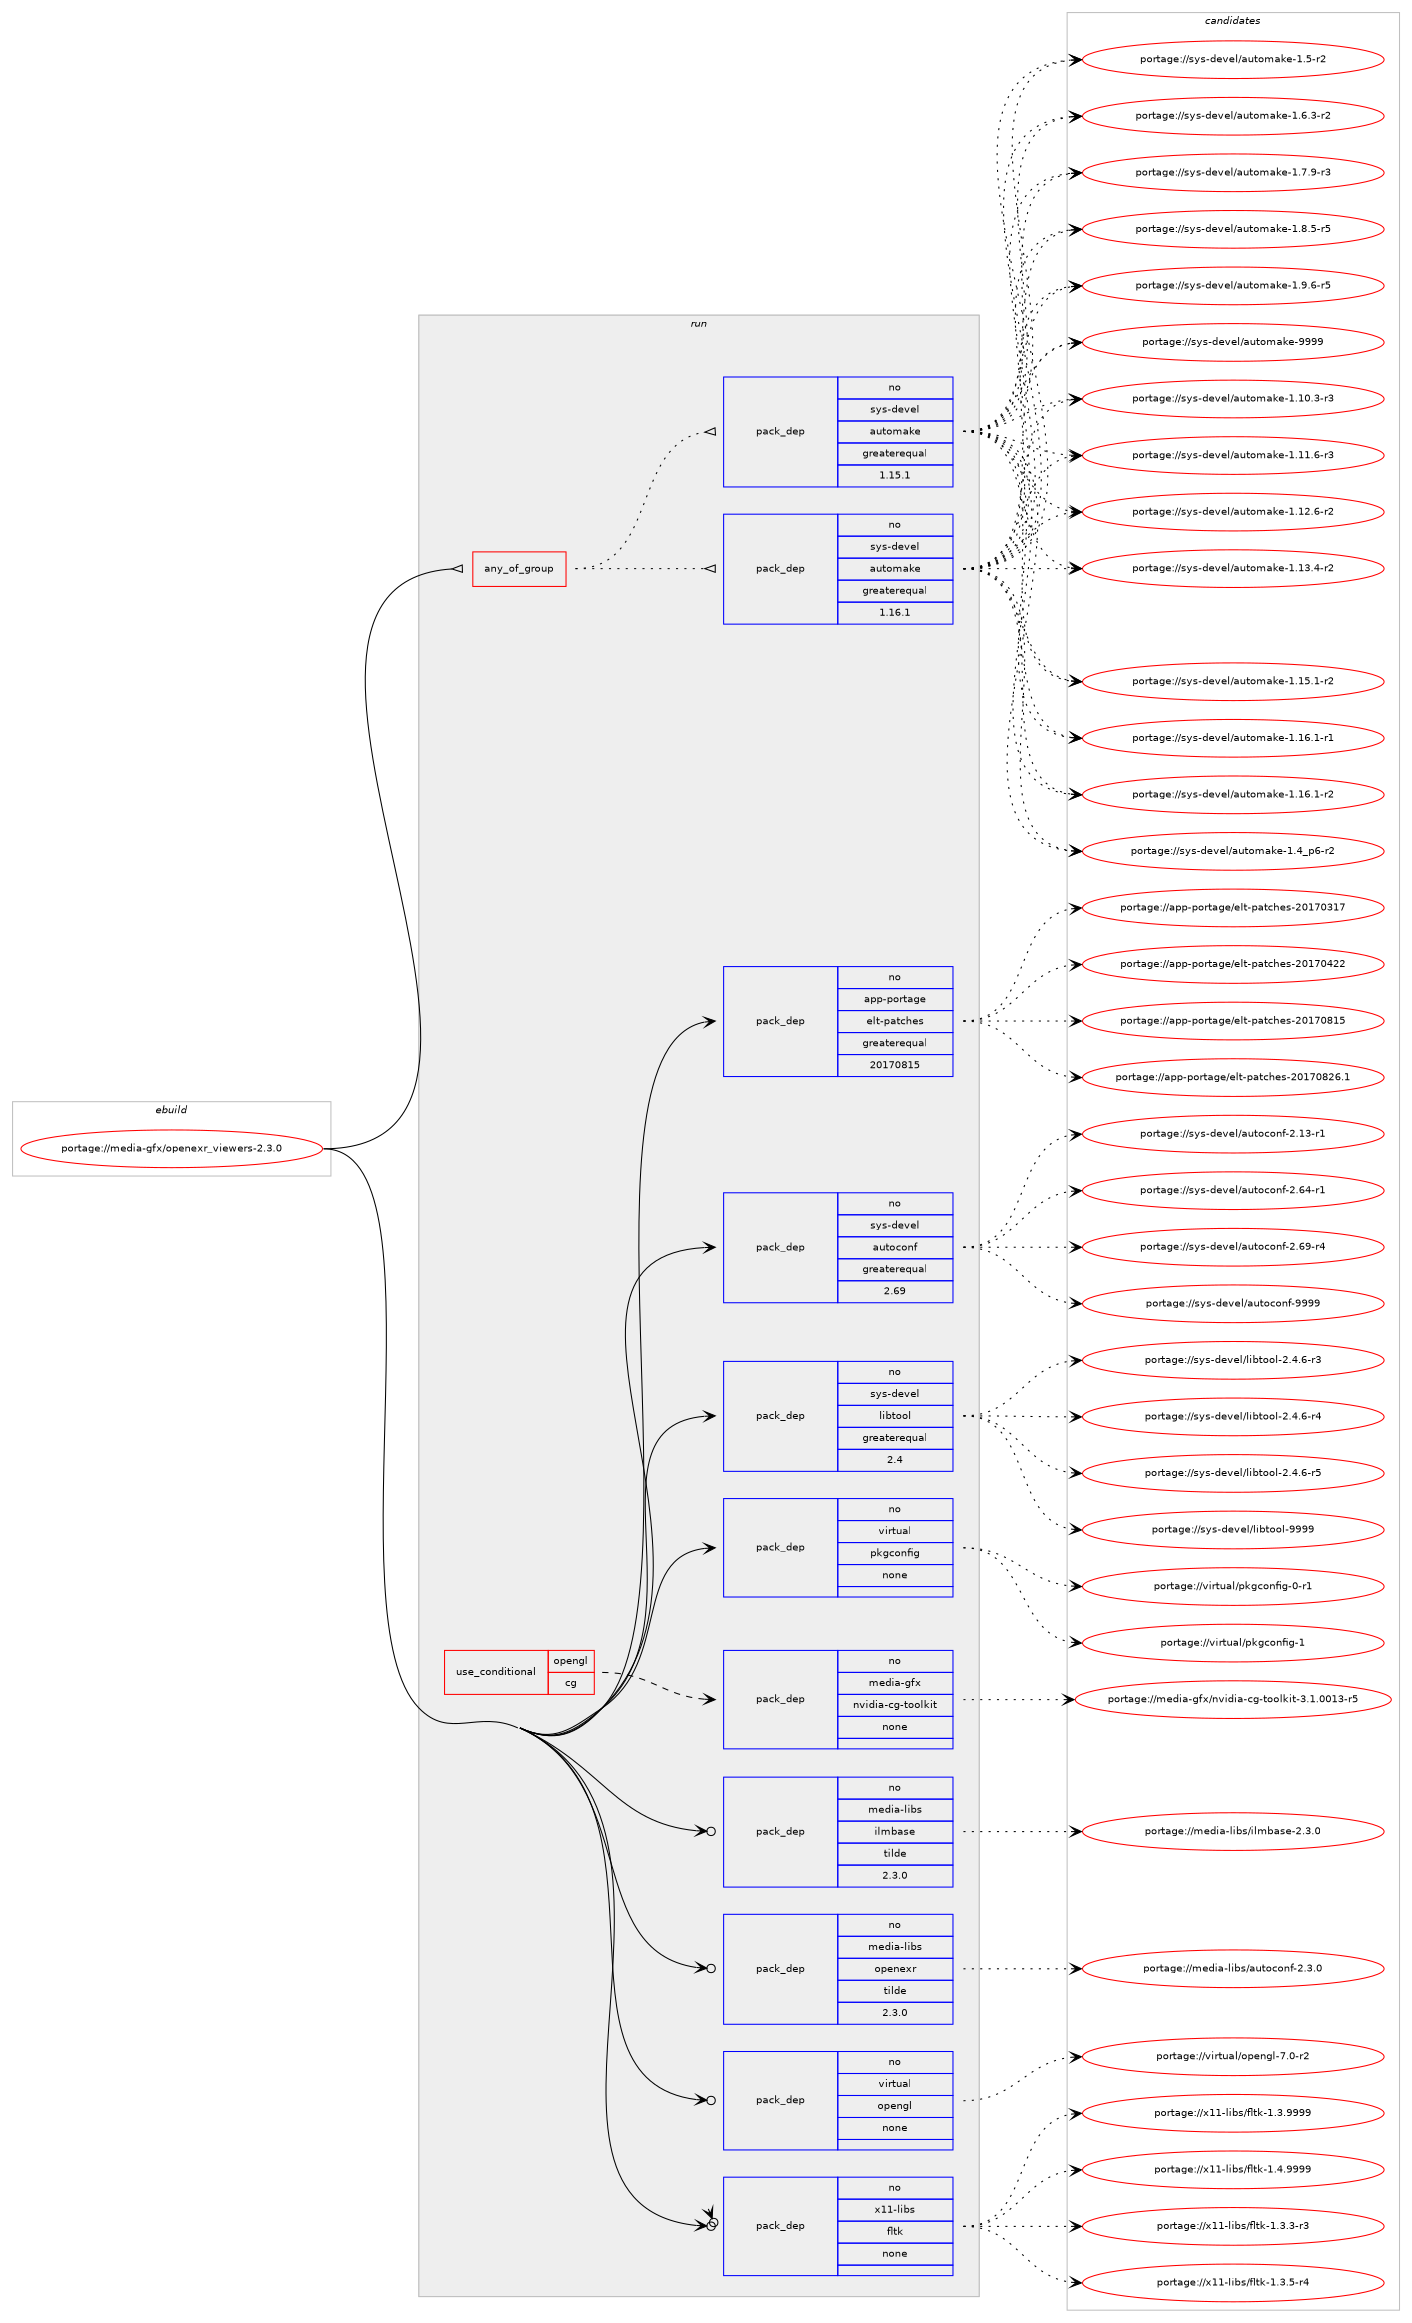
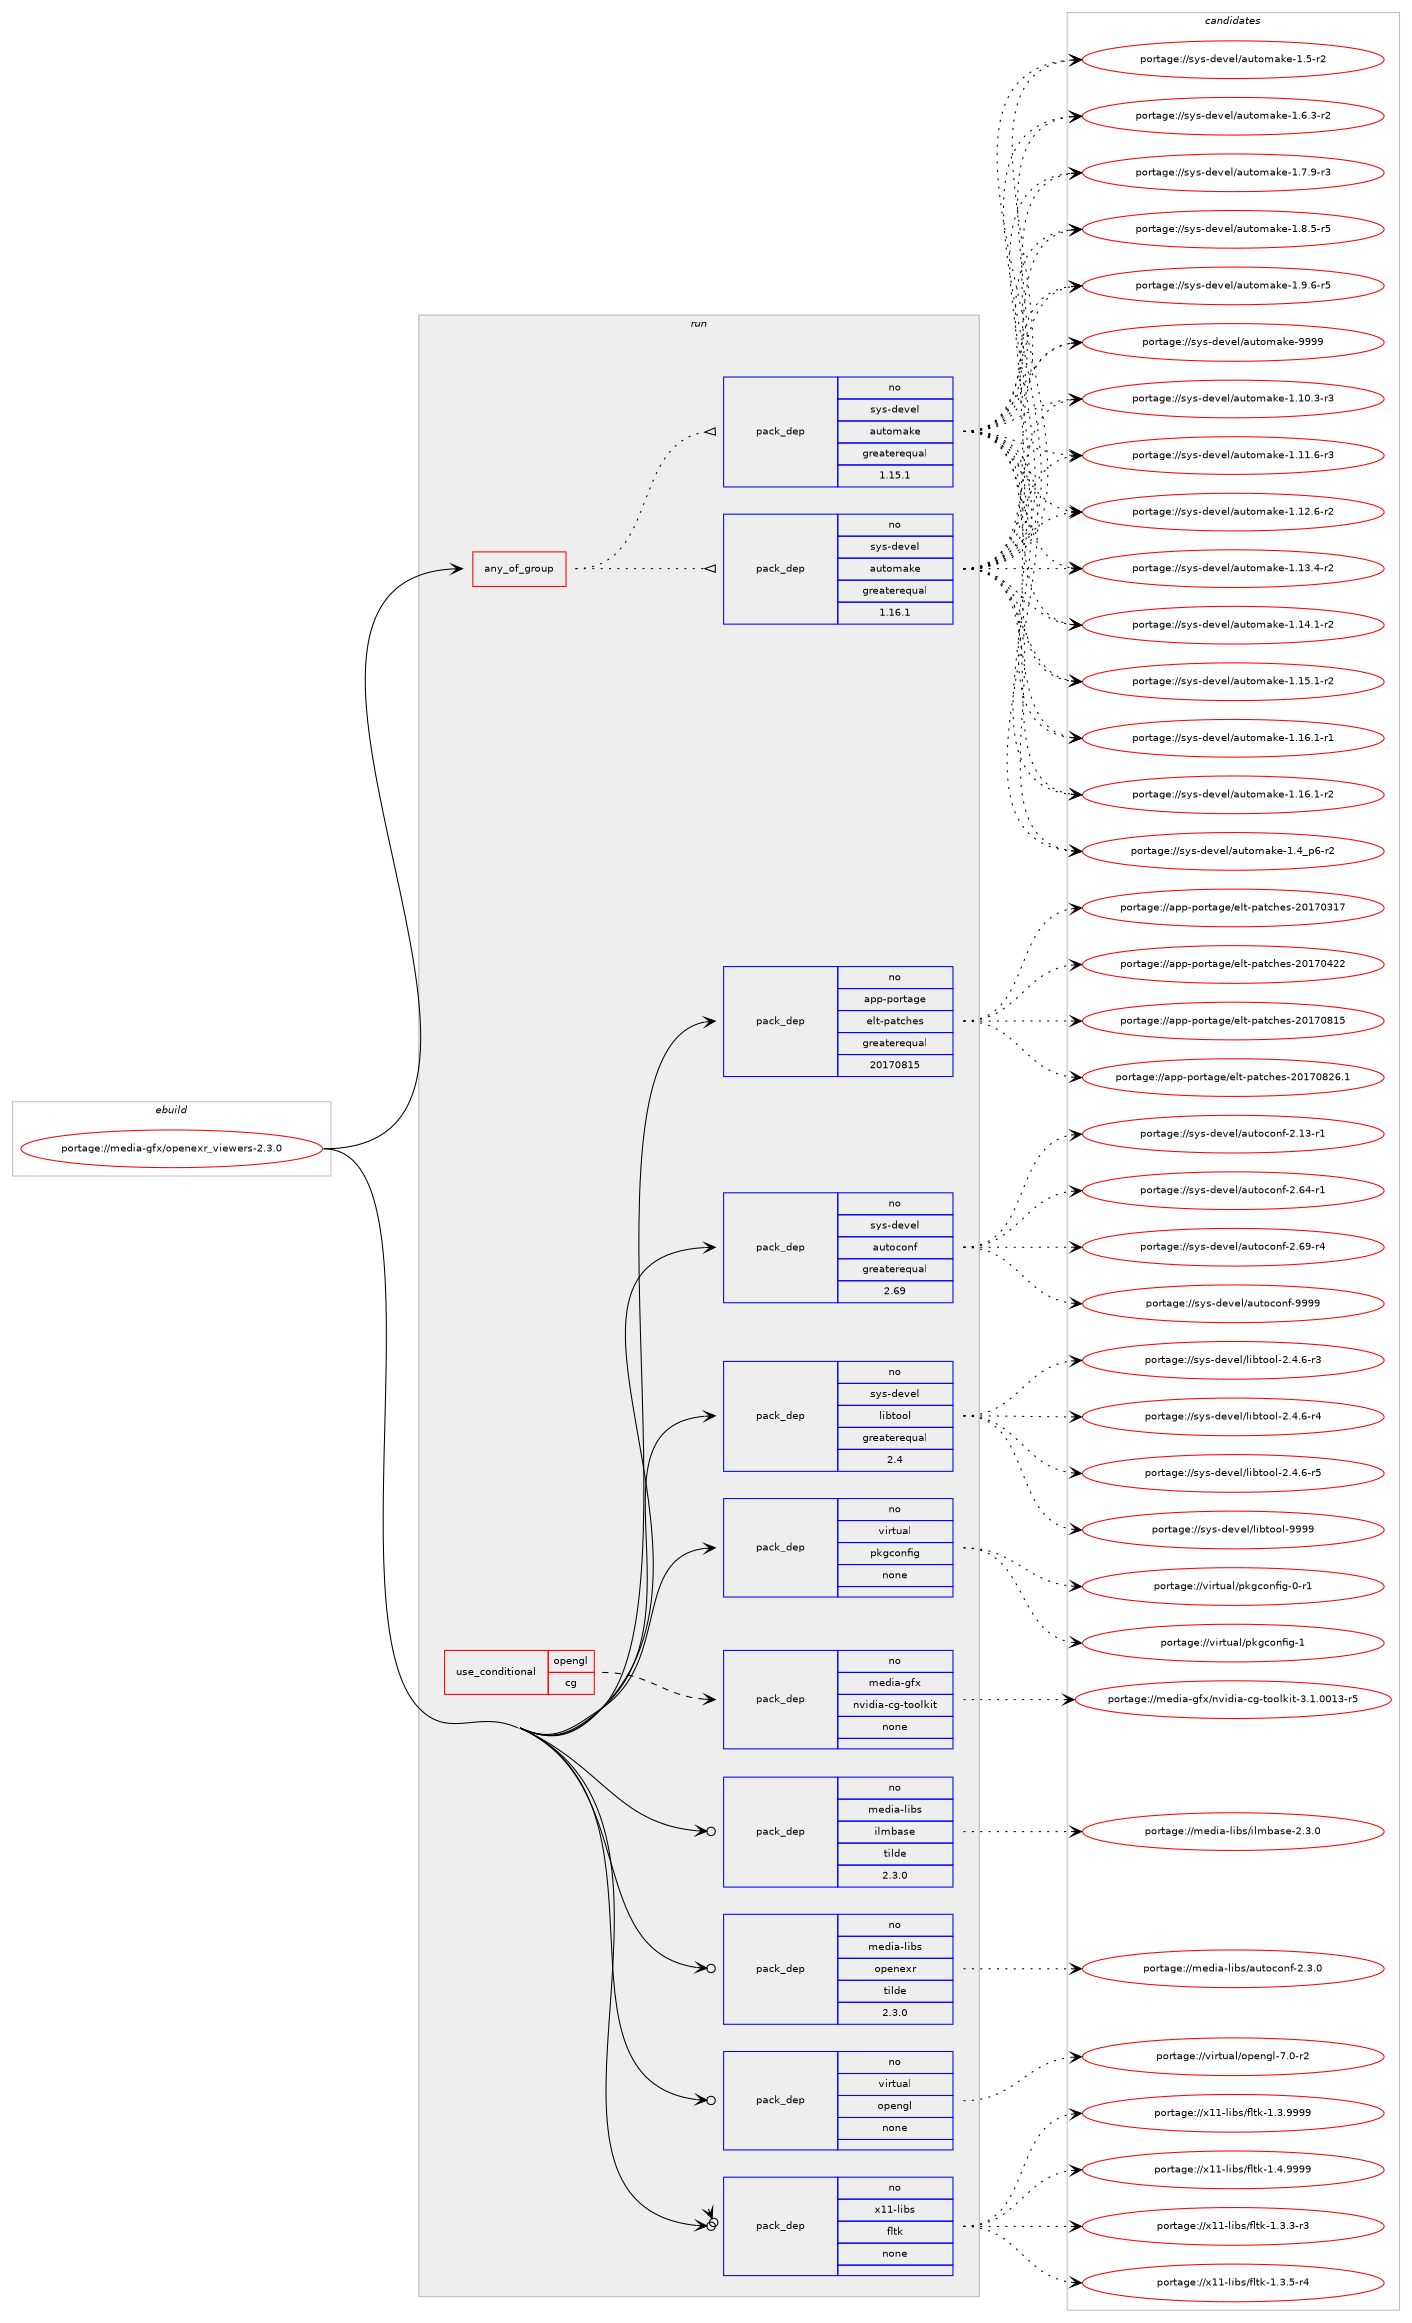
node "portage://sys-devel/automake-1.14.1-r2": added
edge "portage://media-gfx/openexr_viewers-2.3.0" -> "any_of_group": arrowhead oinv -> vee
